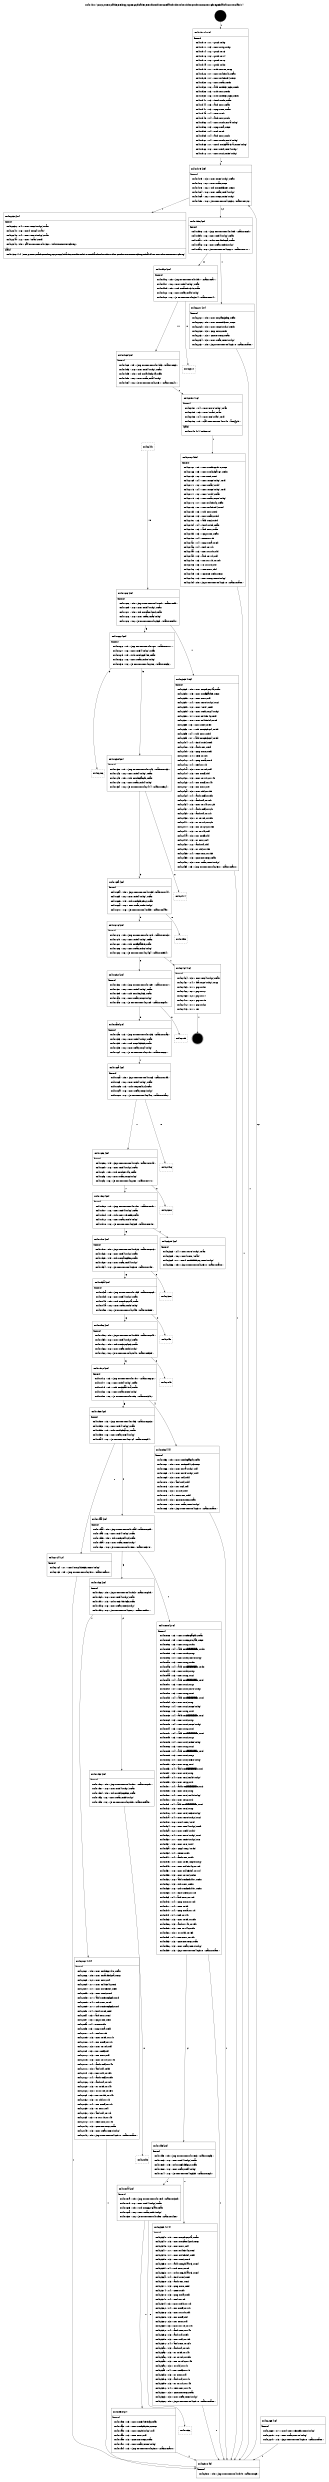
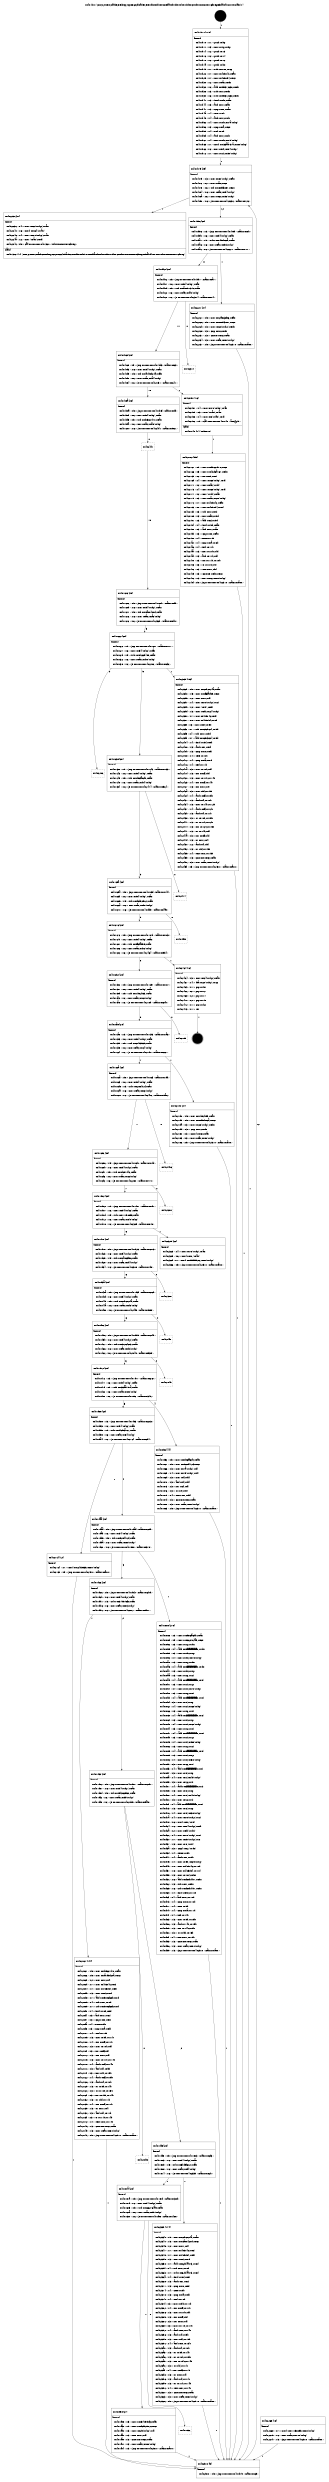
node "0x401bea [28]": added
edge "0x401c06 [28]" -> "0x4023cb [153]": now "0x401c22 [28]" -> "0x4023cb [153]"
node "0x4021d0 [27]": added
edge "0x401e88 [278]" -> "0x401dfe [28]": now "0x401de2 [28]" -> "0x401dfe [28]"
